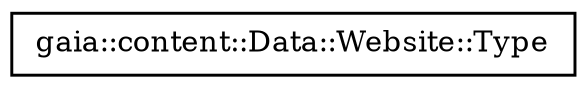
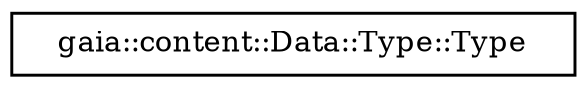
node "gaia::content::Data::Website::Type": label "gaia::content::Data::Website::Type" -> "gaia::content::Data::Type::Type"
